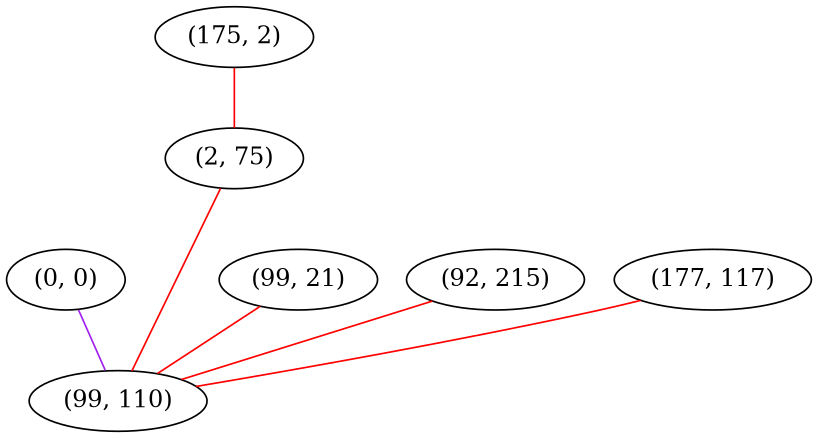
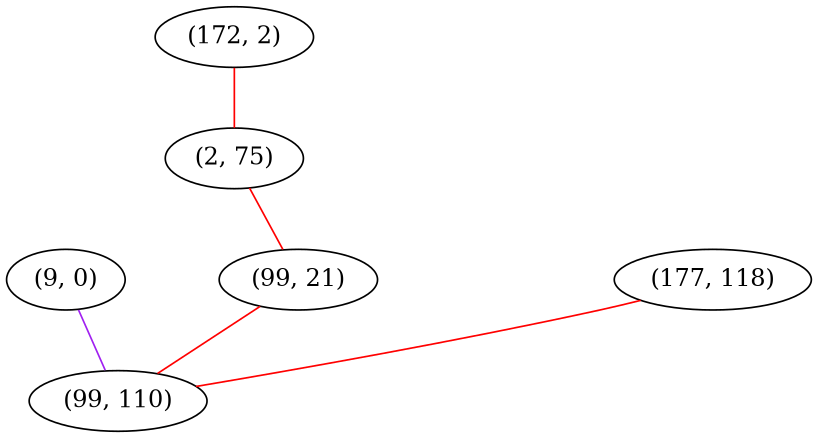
node "(175, 2)": label "(175, 2)" -> "(172, 2)"
node "(0, 0)": label "(0, 0)" -> "(9, 0)"
edge "(2, 75)" -- "(99, 110)": now "(2, 75)" -- "(99, 21)"
node "(92, 215)": removed
node "(177, 117)": label "(177, 117)" -> "(177, 118)"
